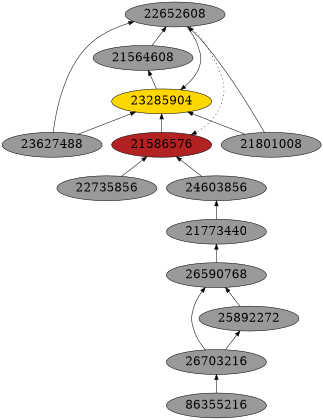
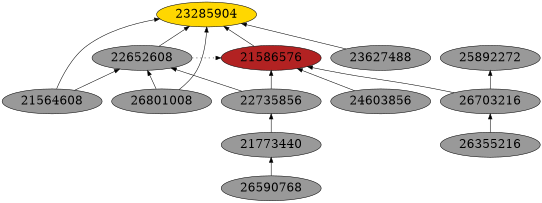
edge "23627488" -> "22652608": now "22735856" -> "22652608"
edge "23285904" -> "21564608": reversed
node "21801008": label "21801008" -> "26801008"
edge "21773440" -> "24603856": now "21773440" -> "22735856"
edge "25892272" -> "26590768": removed
edge "26703216" -> "26590768": now "26703216" -> "21586576"
node "86355216": label "86355216" -> "26355216"
